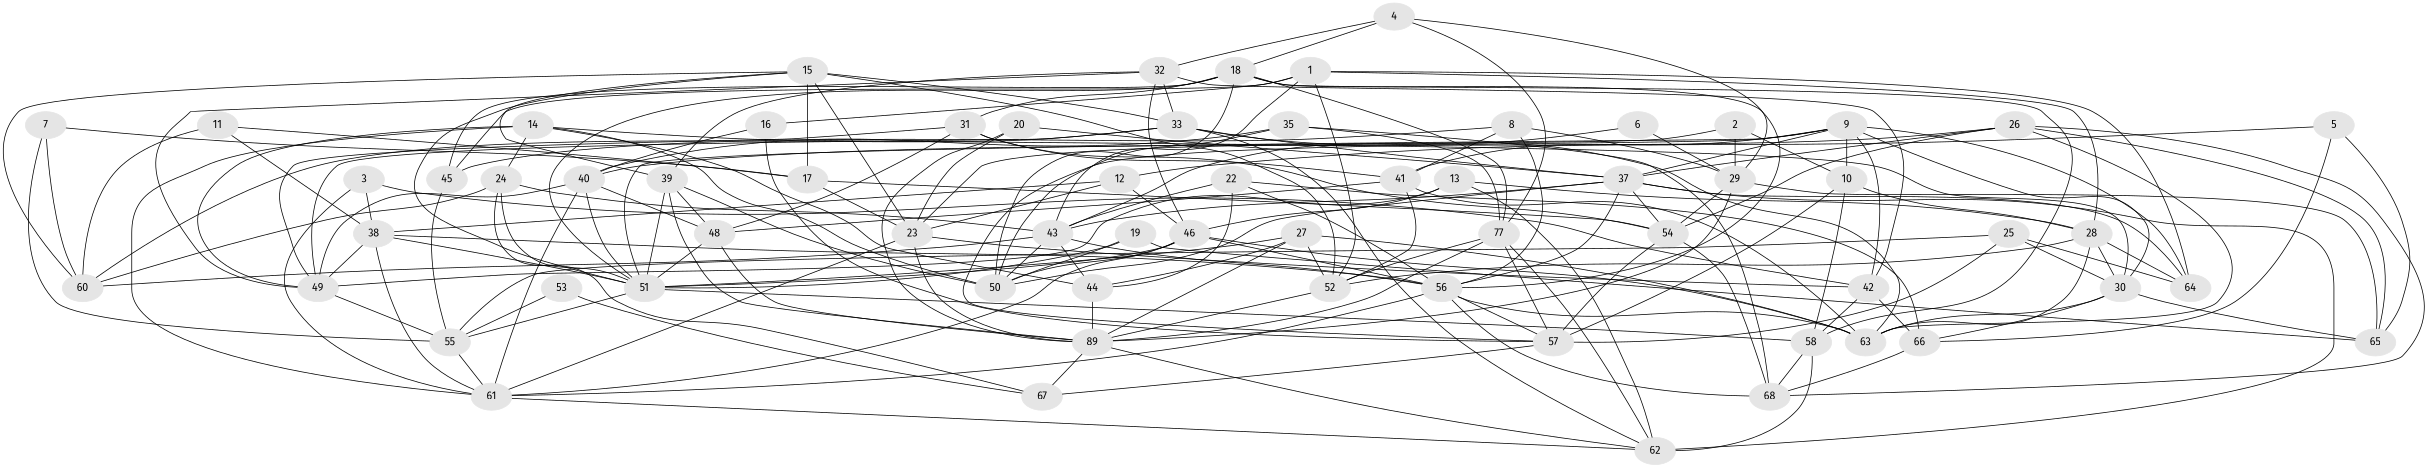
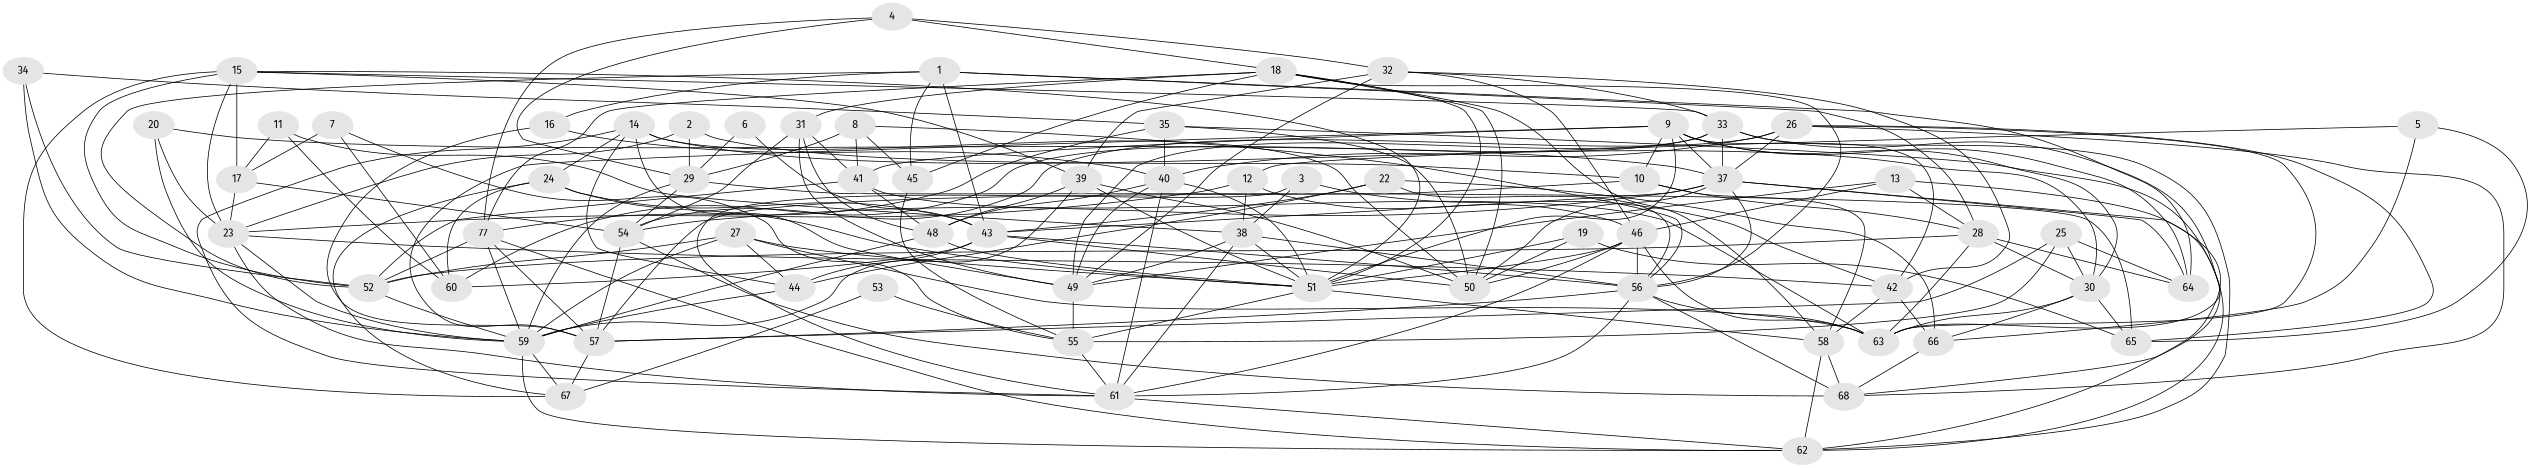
node "34": added
edge "15" -- "60": now "15" -- "67"
node "89": label "89" -> "59"
